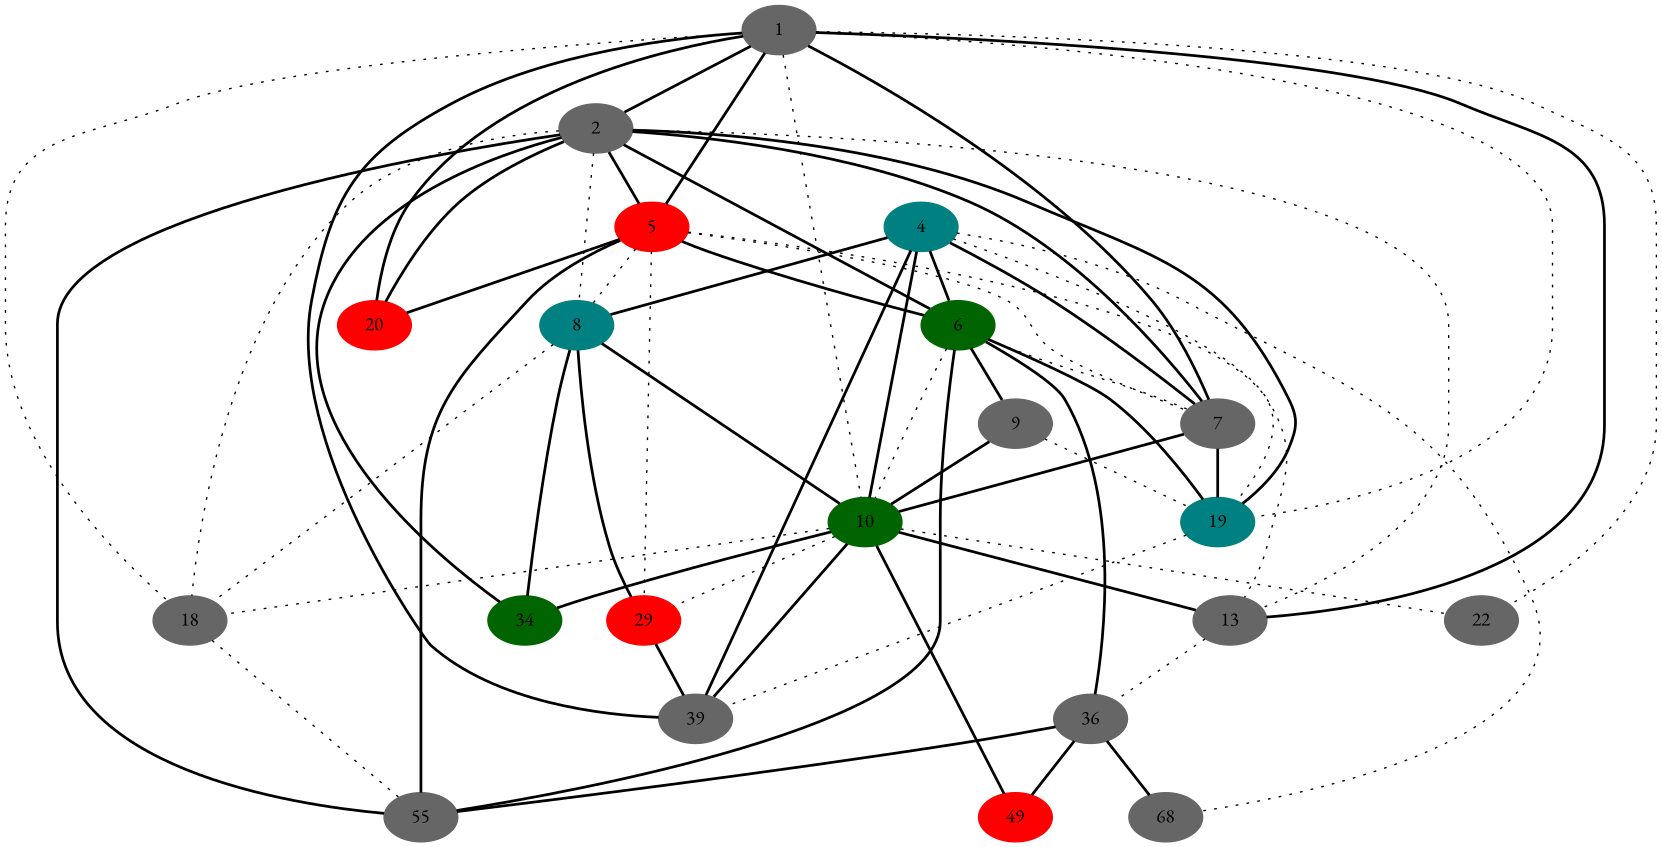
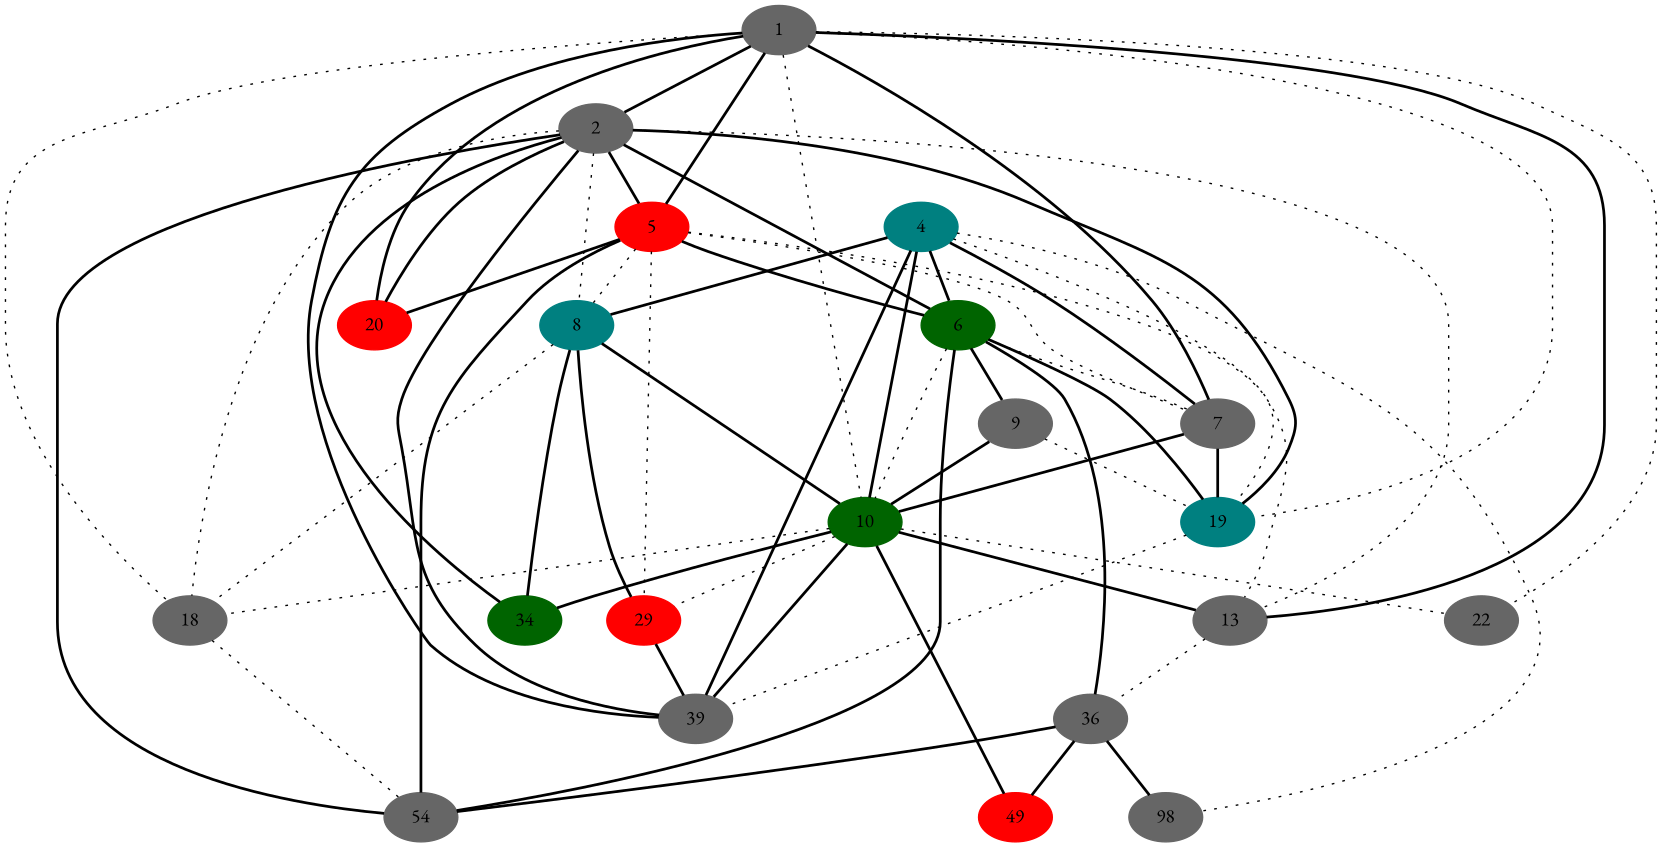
edge "2" -- "7": now "2" -- "39"
node "55": label "55" -> "54"
node "68": label "68" -> "98"
